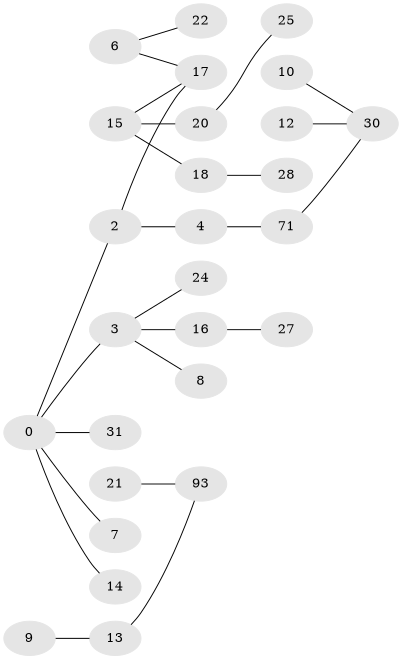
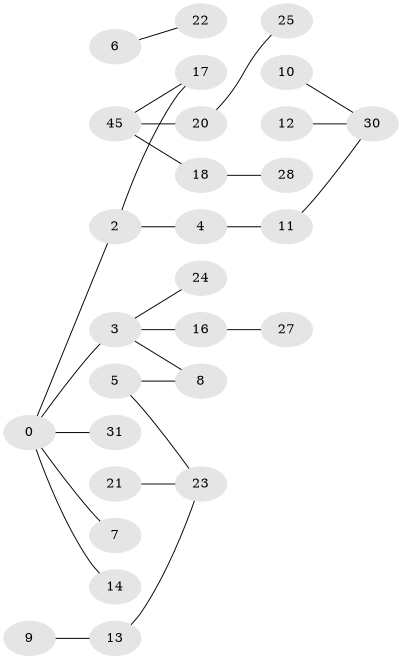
edge "6" -- "17": removed
node "15": label "15" -> "45"
node "71": label "71" -> "11"
node "5": added
node "93": label "93" -> "23"
